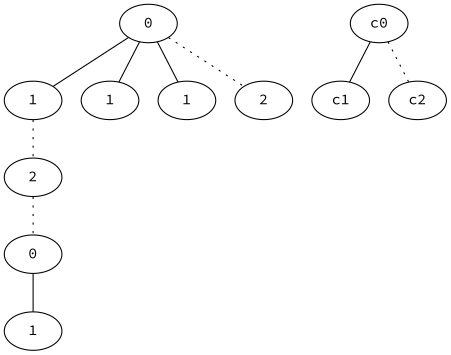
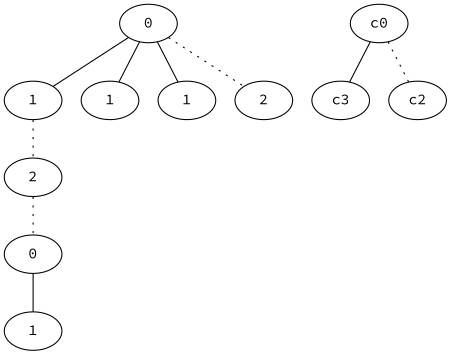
node "c1": label "c1" -> "c3"
